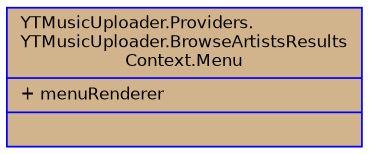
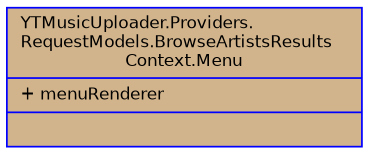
node "YTMusicUploader.Providers.": text "YTMusicUploader.BrowseArtistsResults" -> "RequestModels.BrowseArtistsResults"
